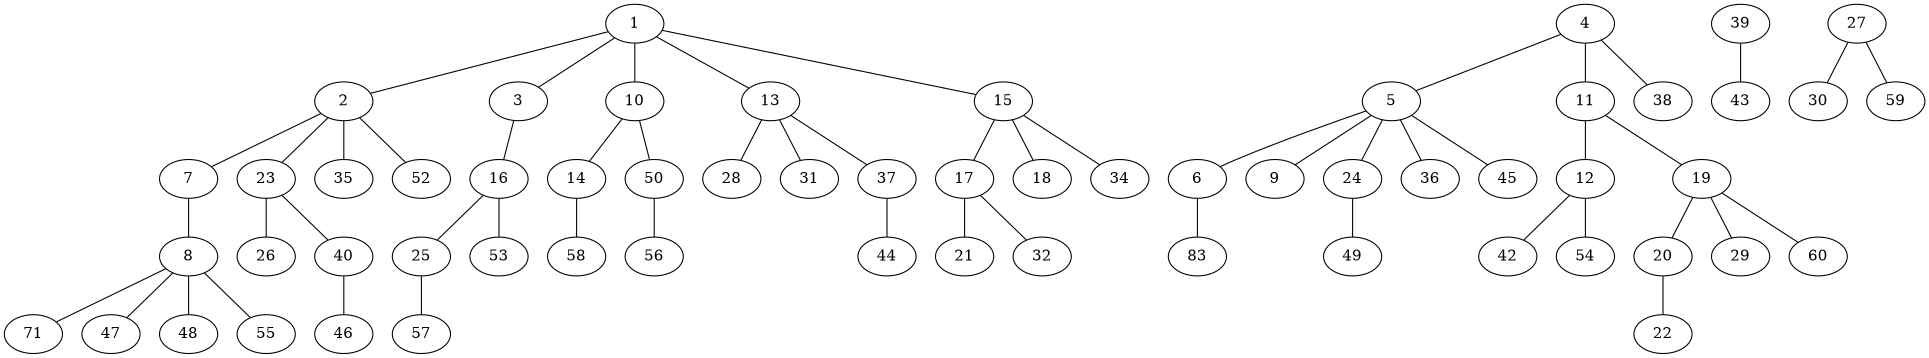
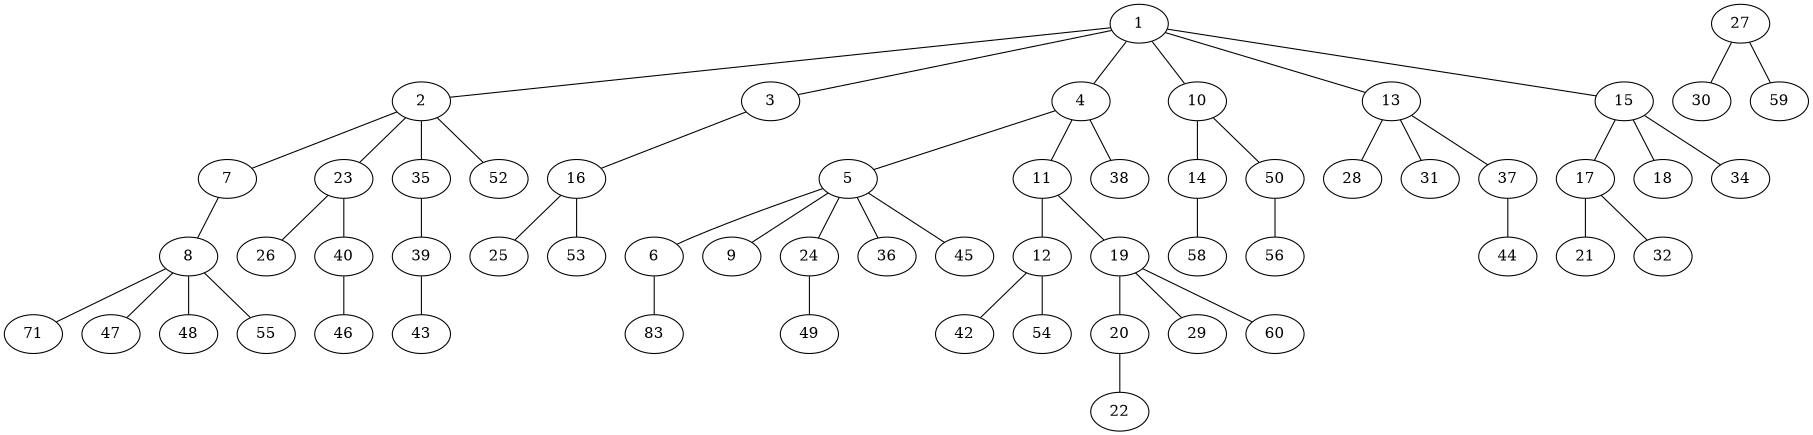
edge "1" -- "4": added
edge "35" -- "39": added
node "57": removed
